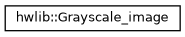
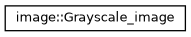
node "hwlib::Grayscale_image": label "hwlib::Grayscale_image" -> "image::Grayscale_image"
